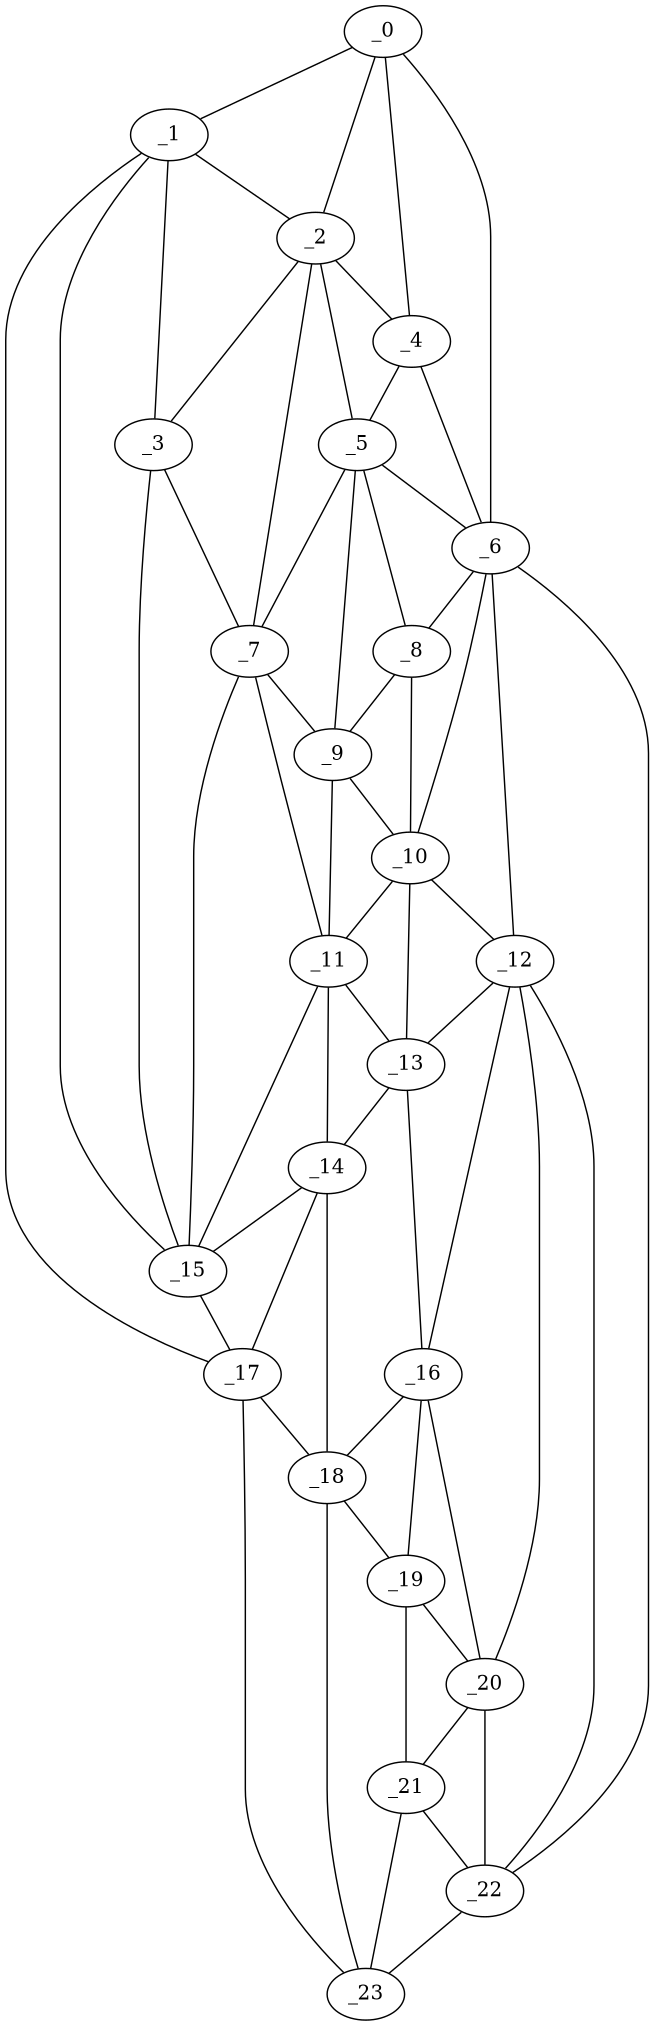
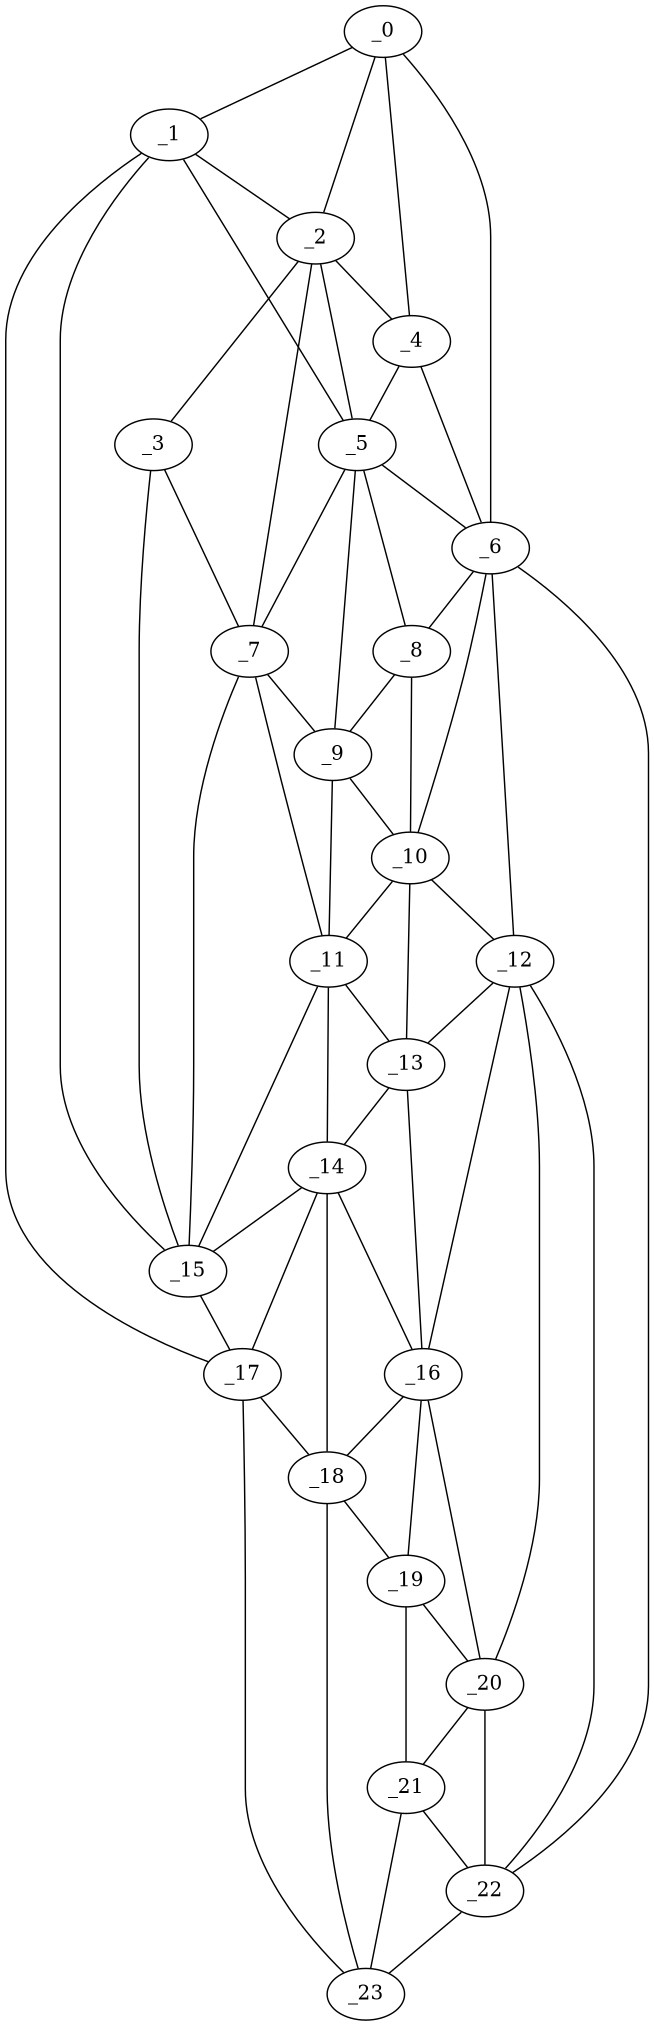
edge "_1" -- "_3": now "_1" -- "_5"
edge "_14" -- "_16": added
